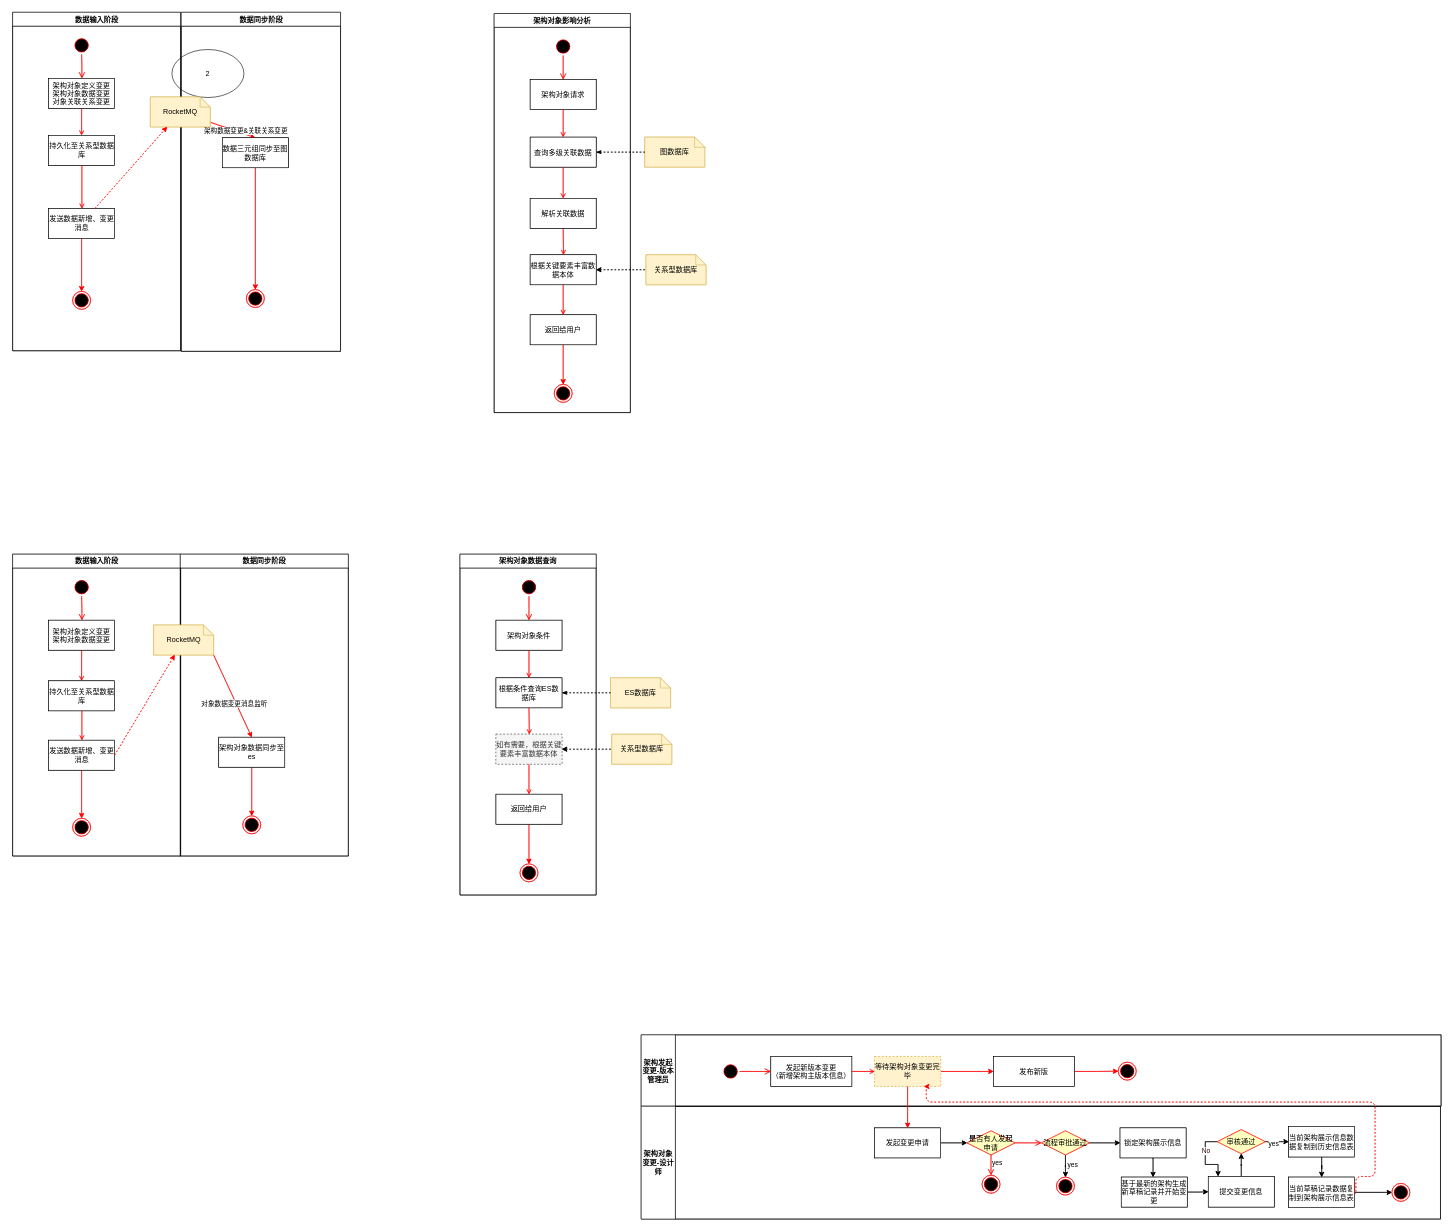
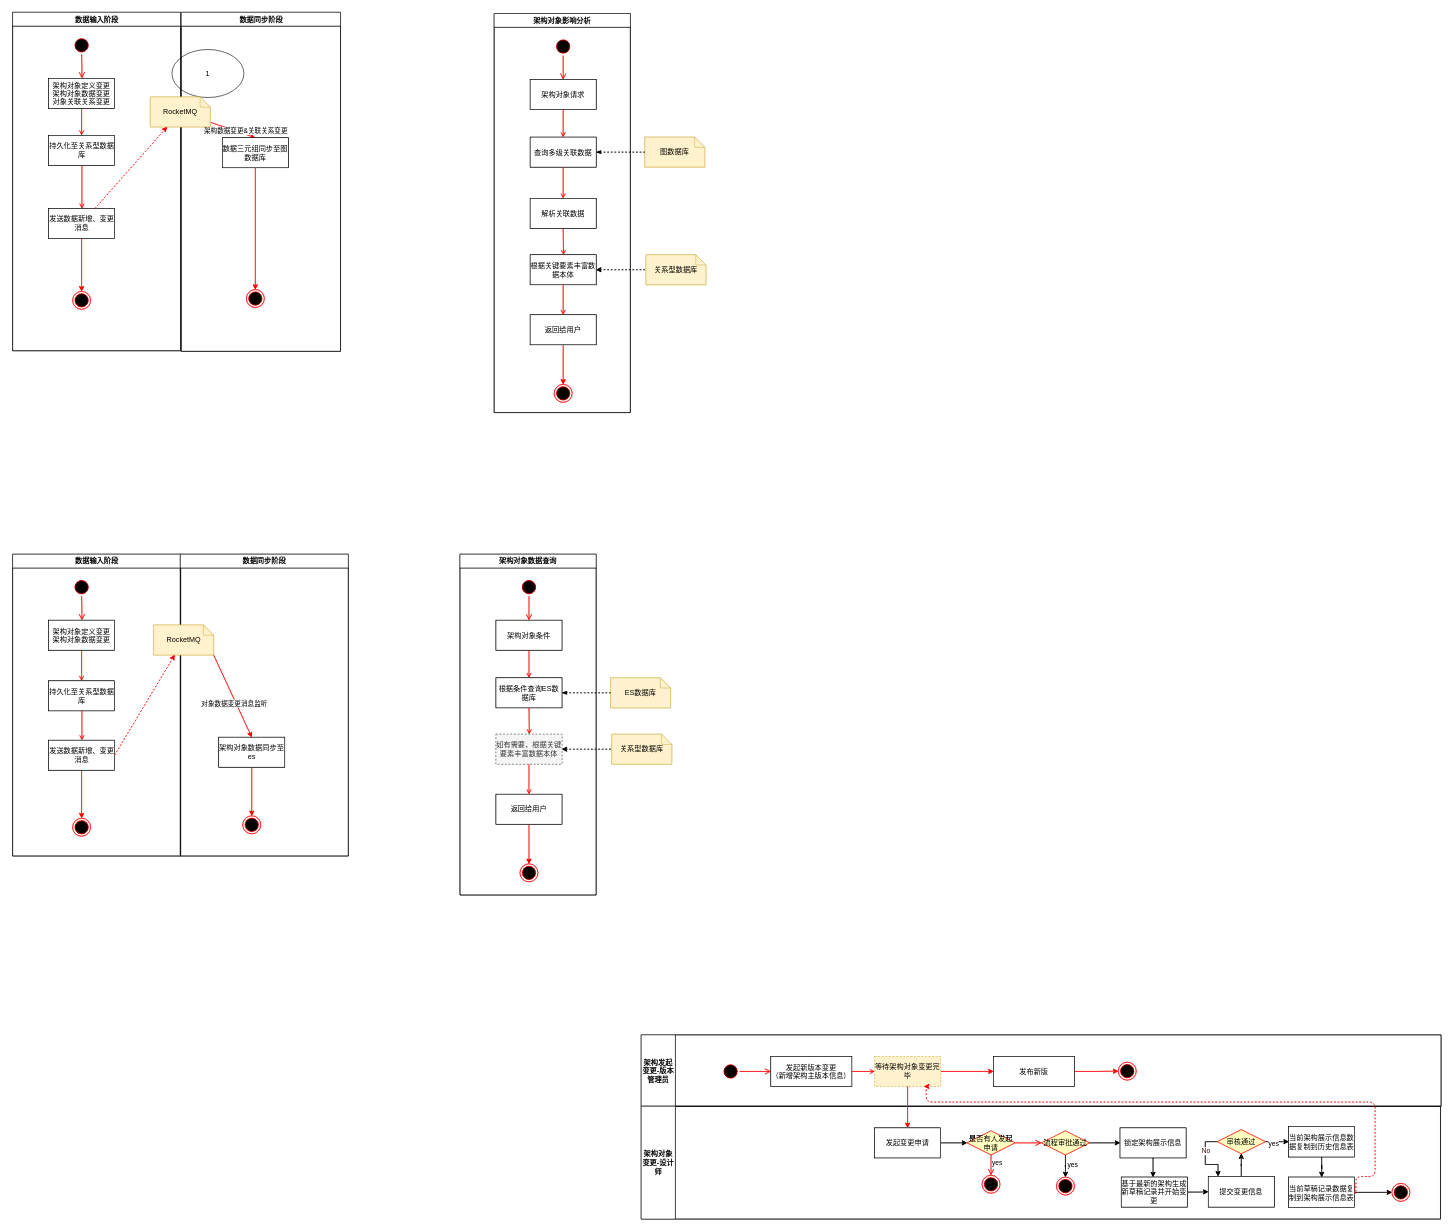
node "2": label "2" -> "1"
